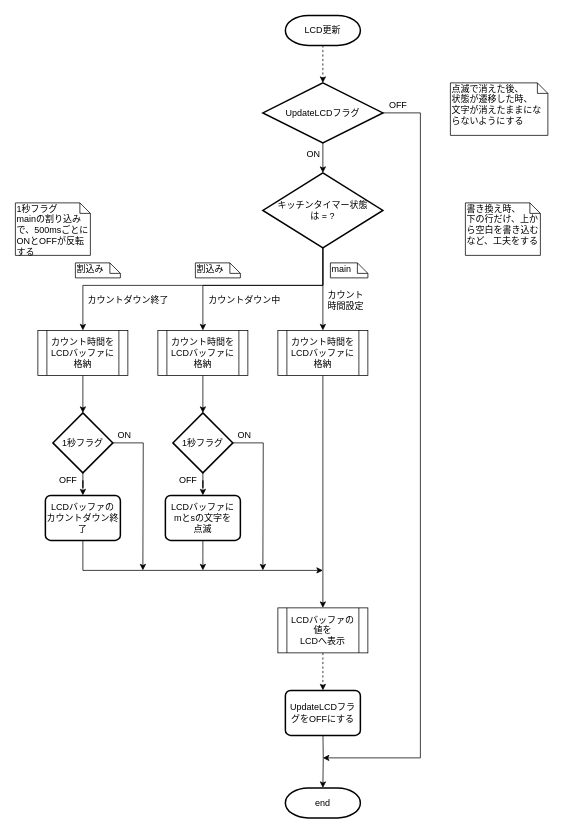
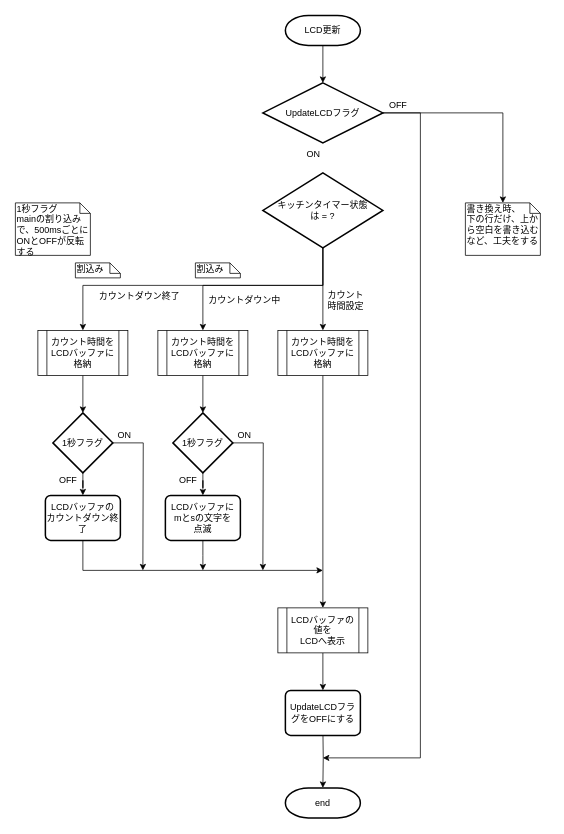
edge "LCD更新" -> "UpdateLCDフラグ": style dashed -> solid
node "点滅で消えた後、 状態が遷移した時、 文字が消えたままにならないようにする": removed
edge "UpdateLCDフラグ" -> "キッチンタイマー状態 は = ?": now "UpdateLCDフラグ" -> "書き換え時、 下の行だけ、上から空白を書き込むなど、工夫をする"
node "main": removed
node "カウントダウン終了": moved (128, 300) -> (139, 297)
edge "LCDバッファの値を LCDへ表示" -> "UpdateLCDフラグをOFFにする": style dashed -> solid
